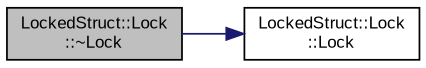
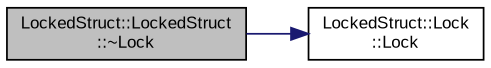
node "LockedStruct::Lock ::~Lock": label "LockedStruct::Lock ::~Lock" -> "LockedStruct::LockedStruct ::~Lock"
